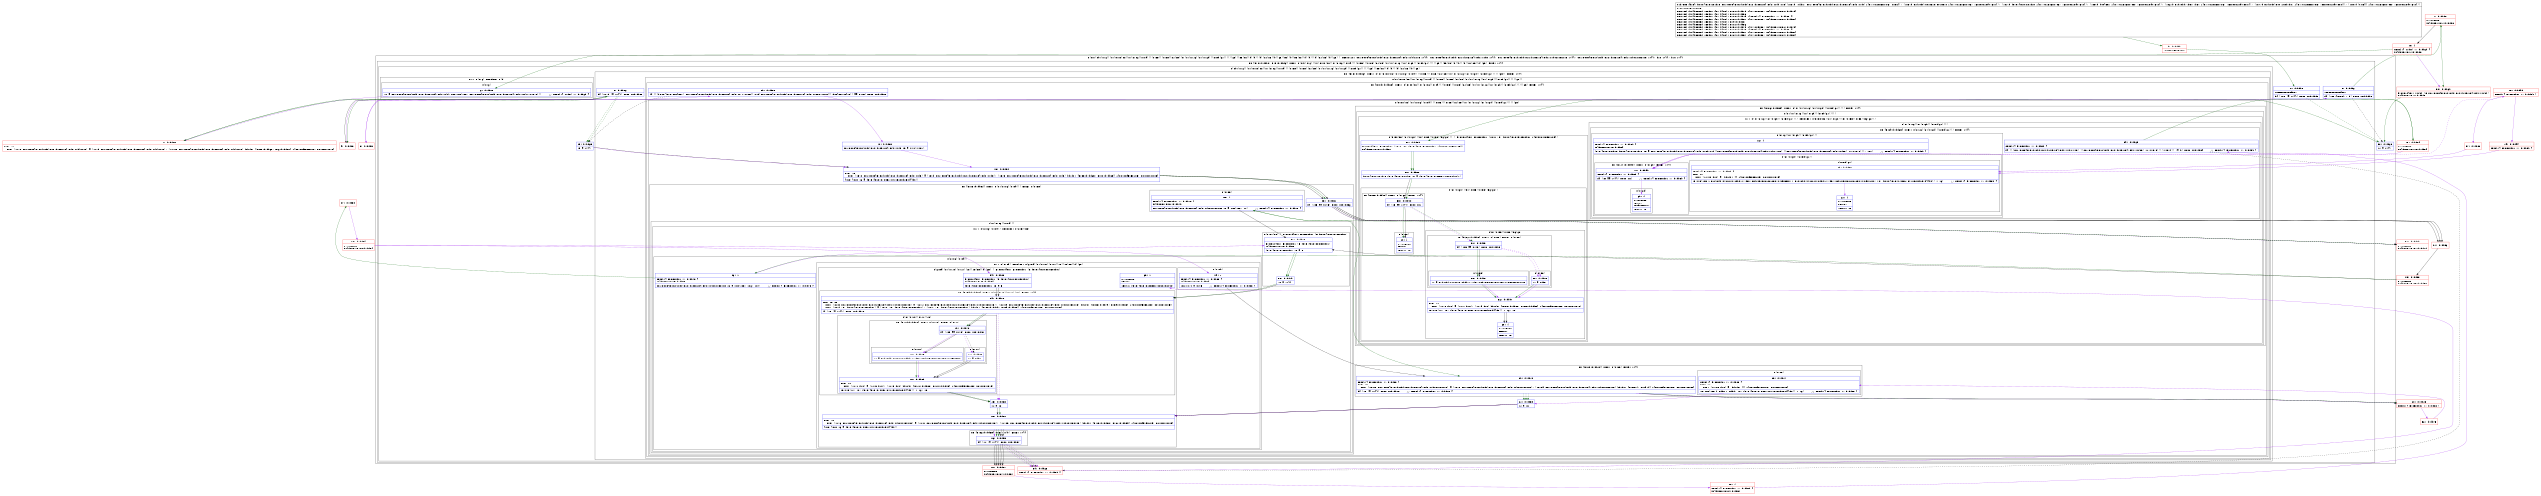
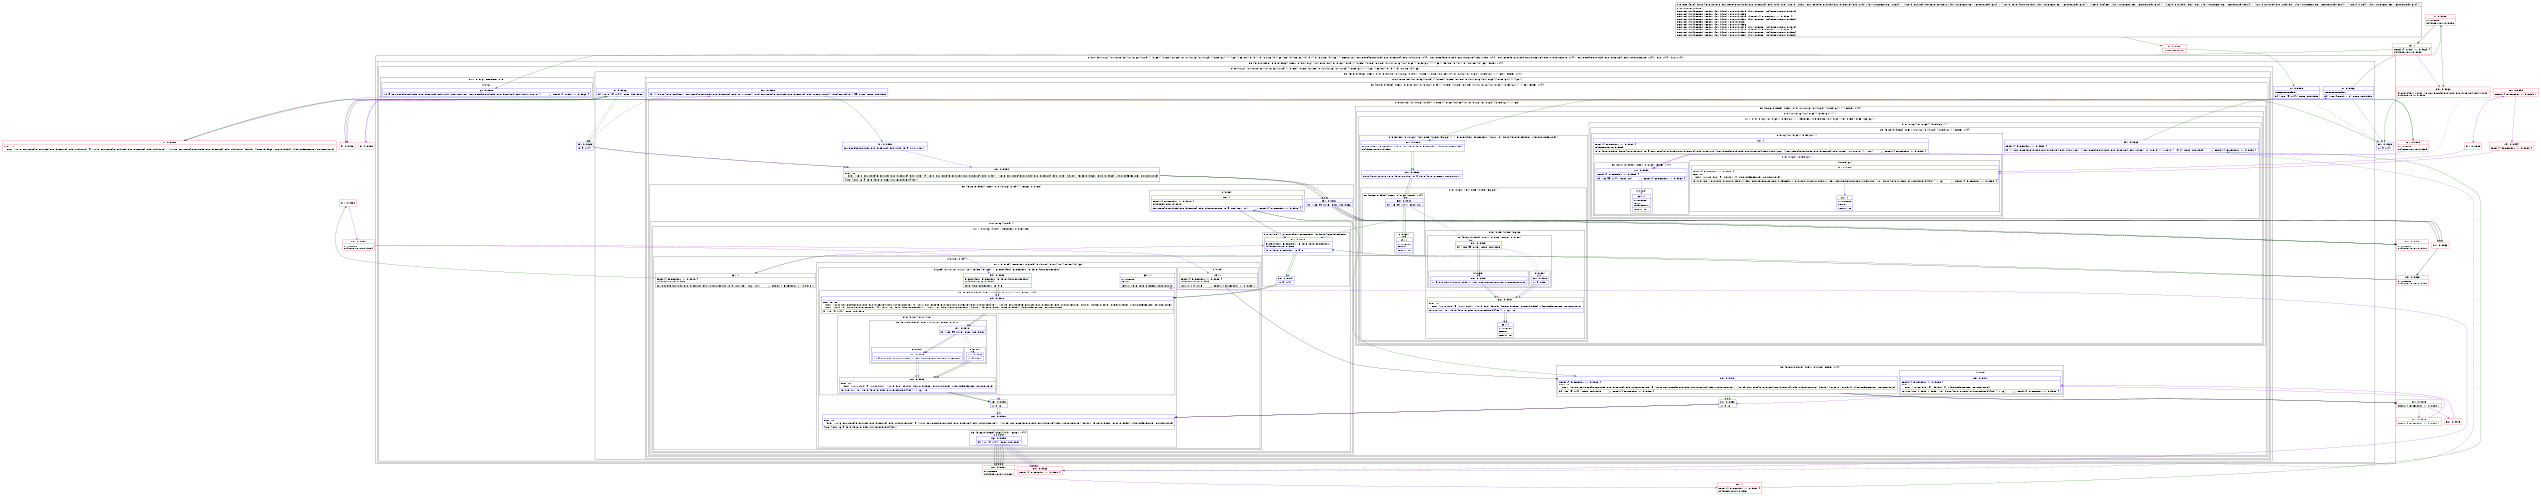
edge "10: 0x0028" -> "11: 0x002a": color purple -> darkgreen
edge "34: 0x0070" -> "37: 0x0078": added
node "22: 0x0045": added
edge "28: ?" -> "29: 0x0063": color purple -> darkgreen
